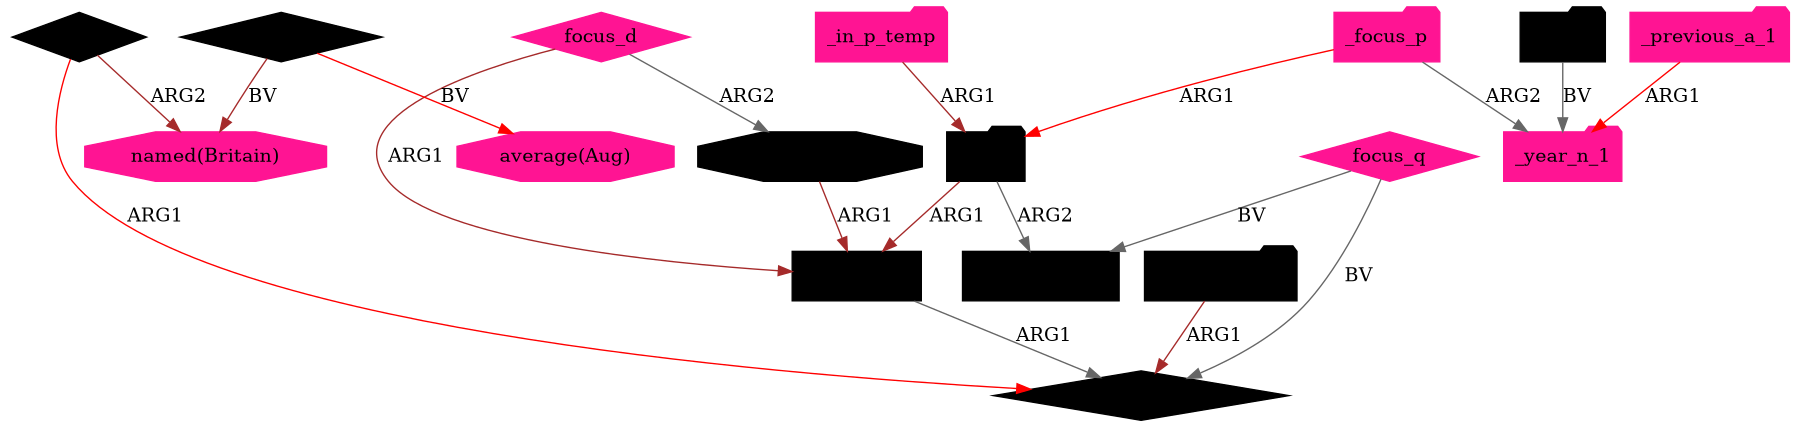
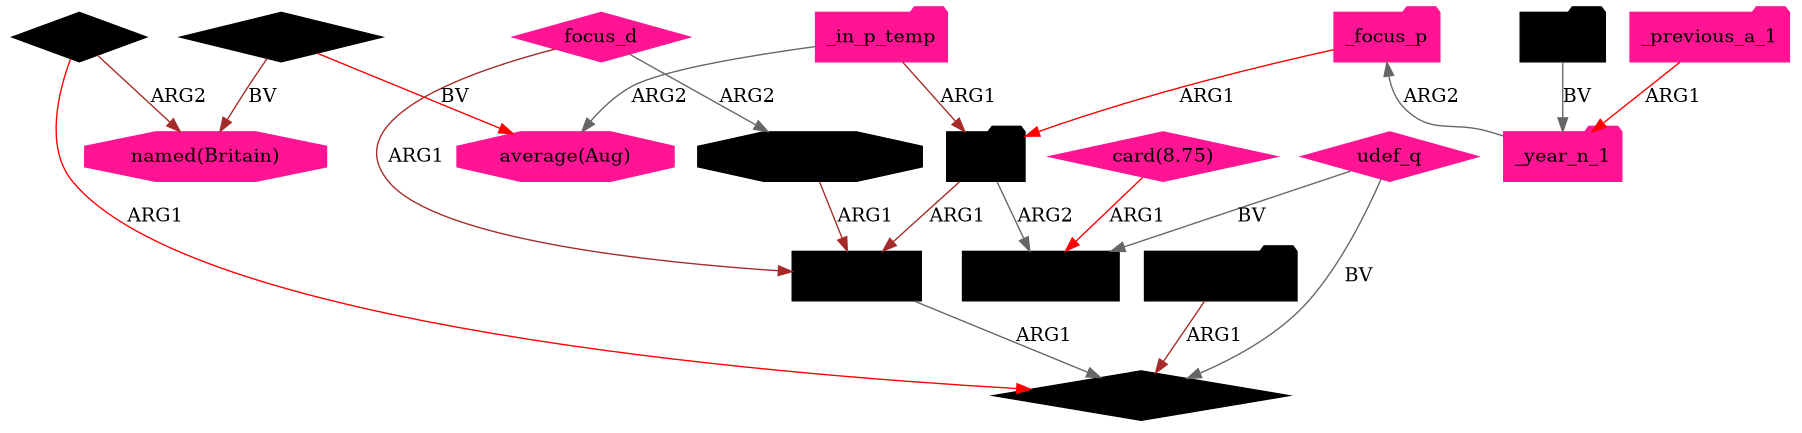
edge "_in_p_temp" -> "average(Aug)": added, label "ARG2"
edge "_focus_p" -> "_year_n_1": reversed
node "card(8.75)": added
node "focus_q": label "focus_q" -> "udef_q"
